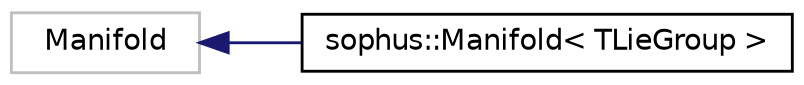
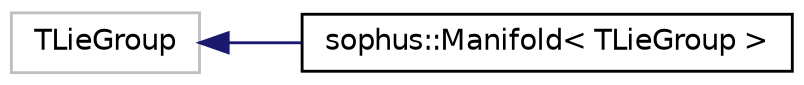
node "Manifold": label "Manifold" -> "TLieGroup"
